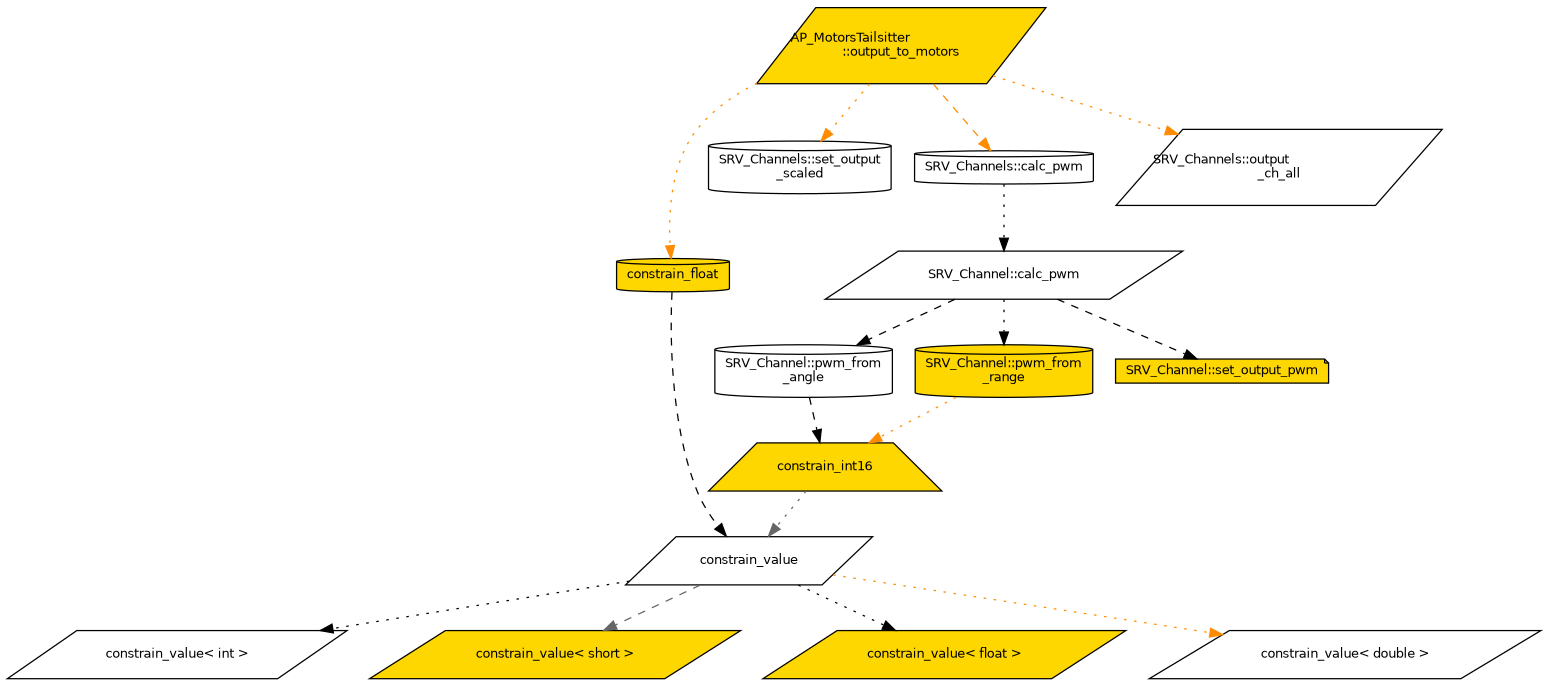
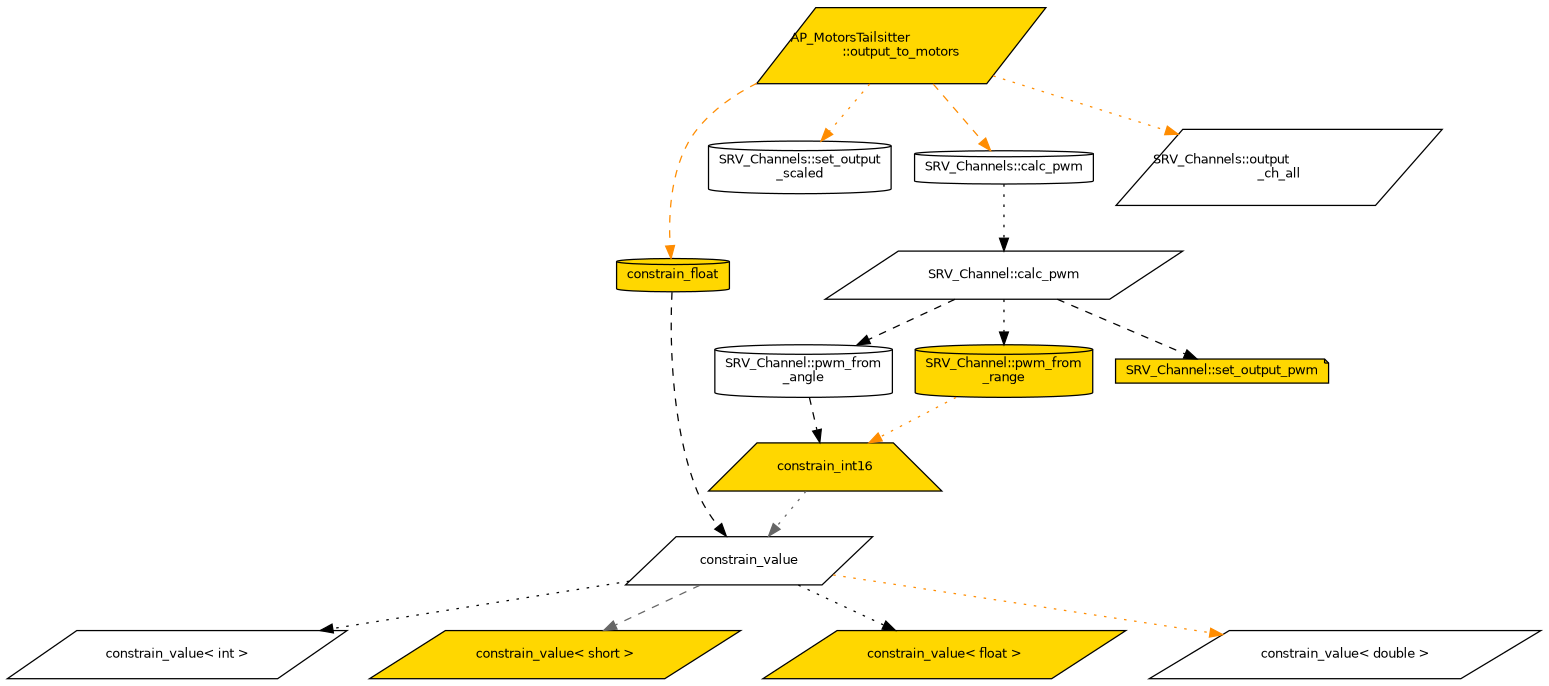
edge "AP_MotorsTailsitter ::output_to_motors" -> "constrain_float": style dotted -> dashed
